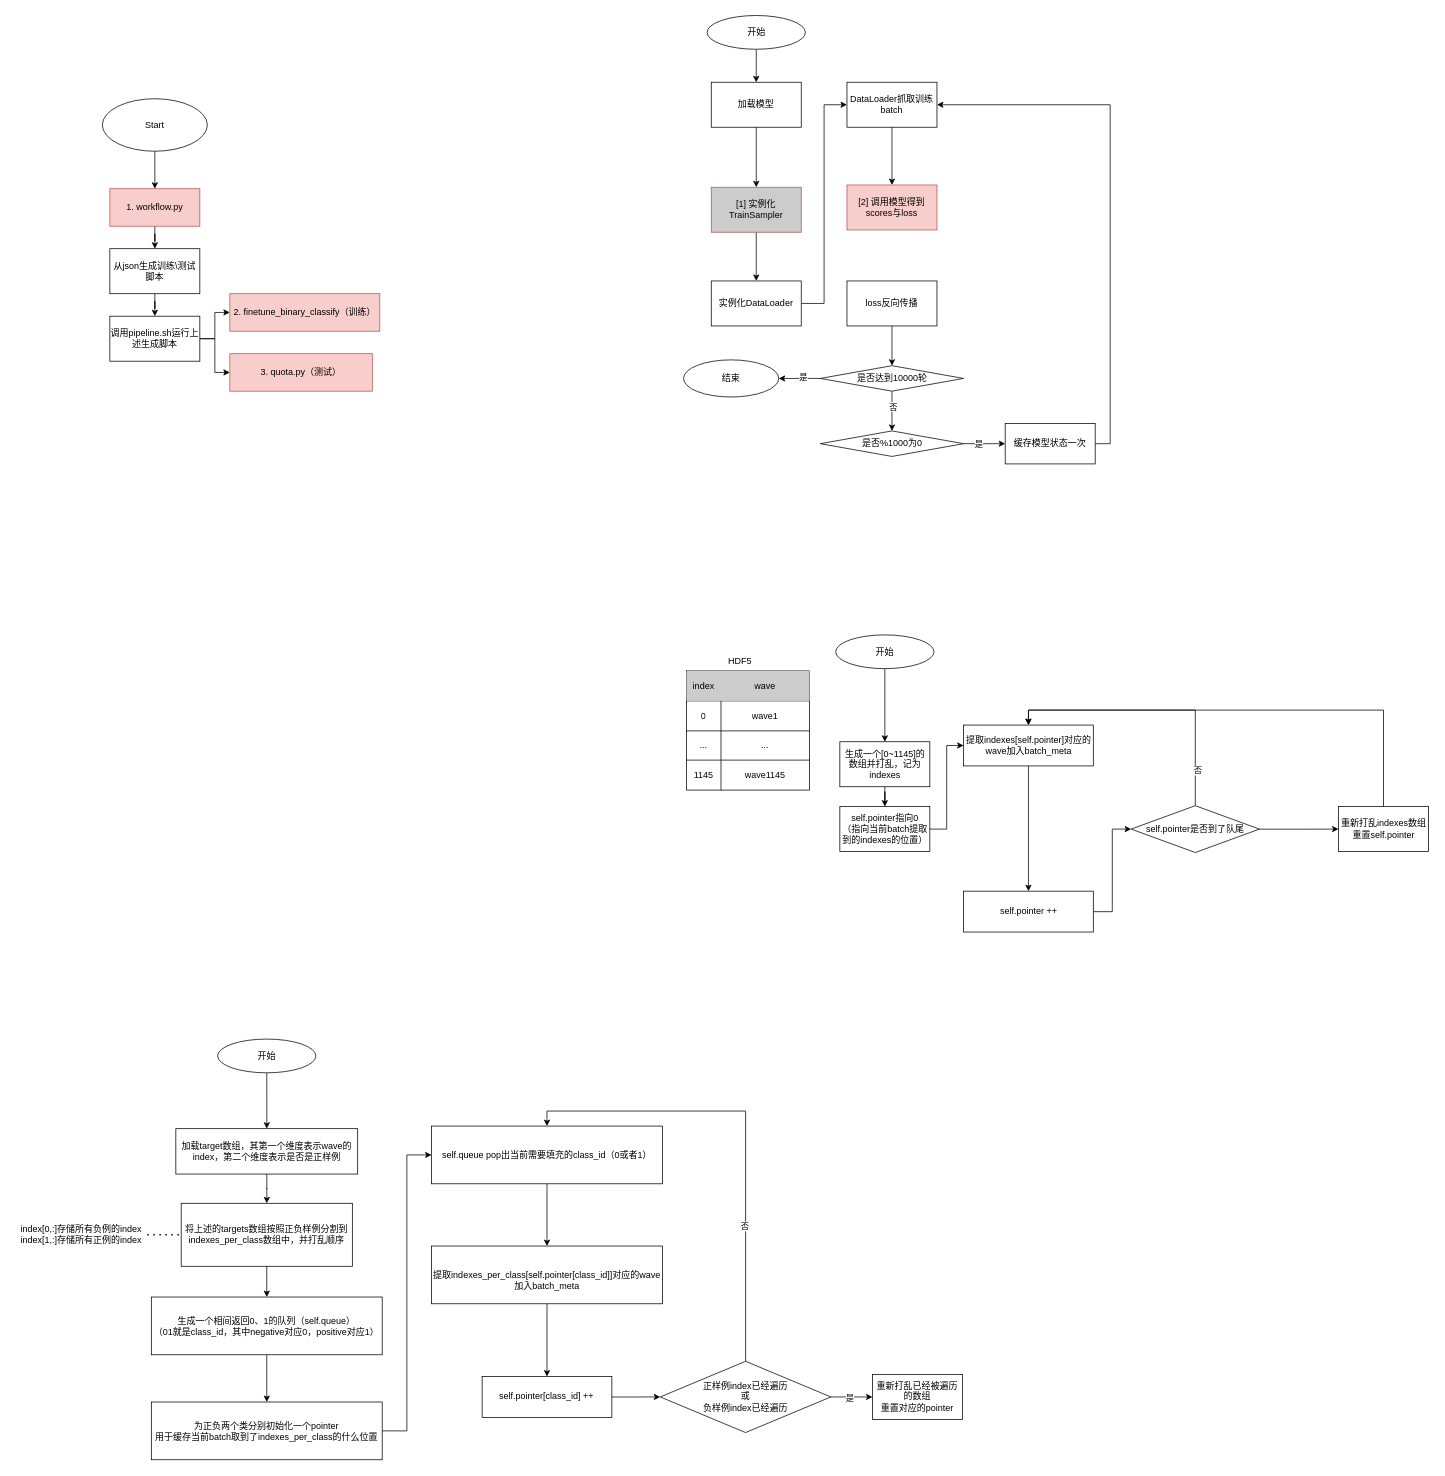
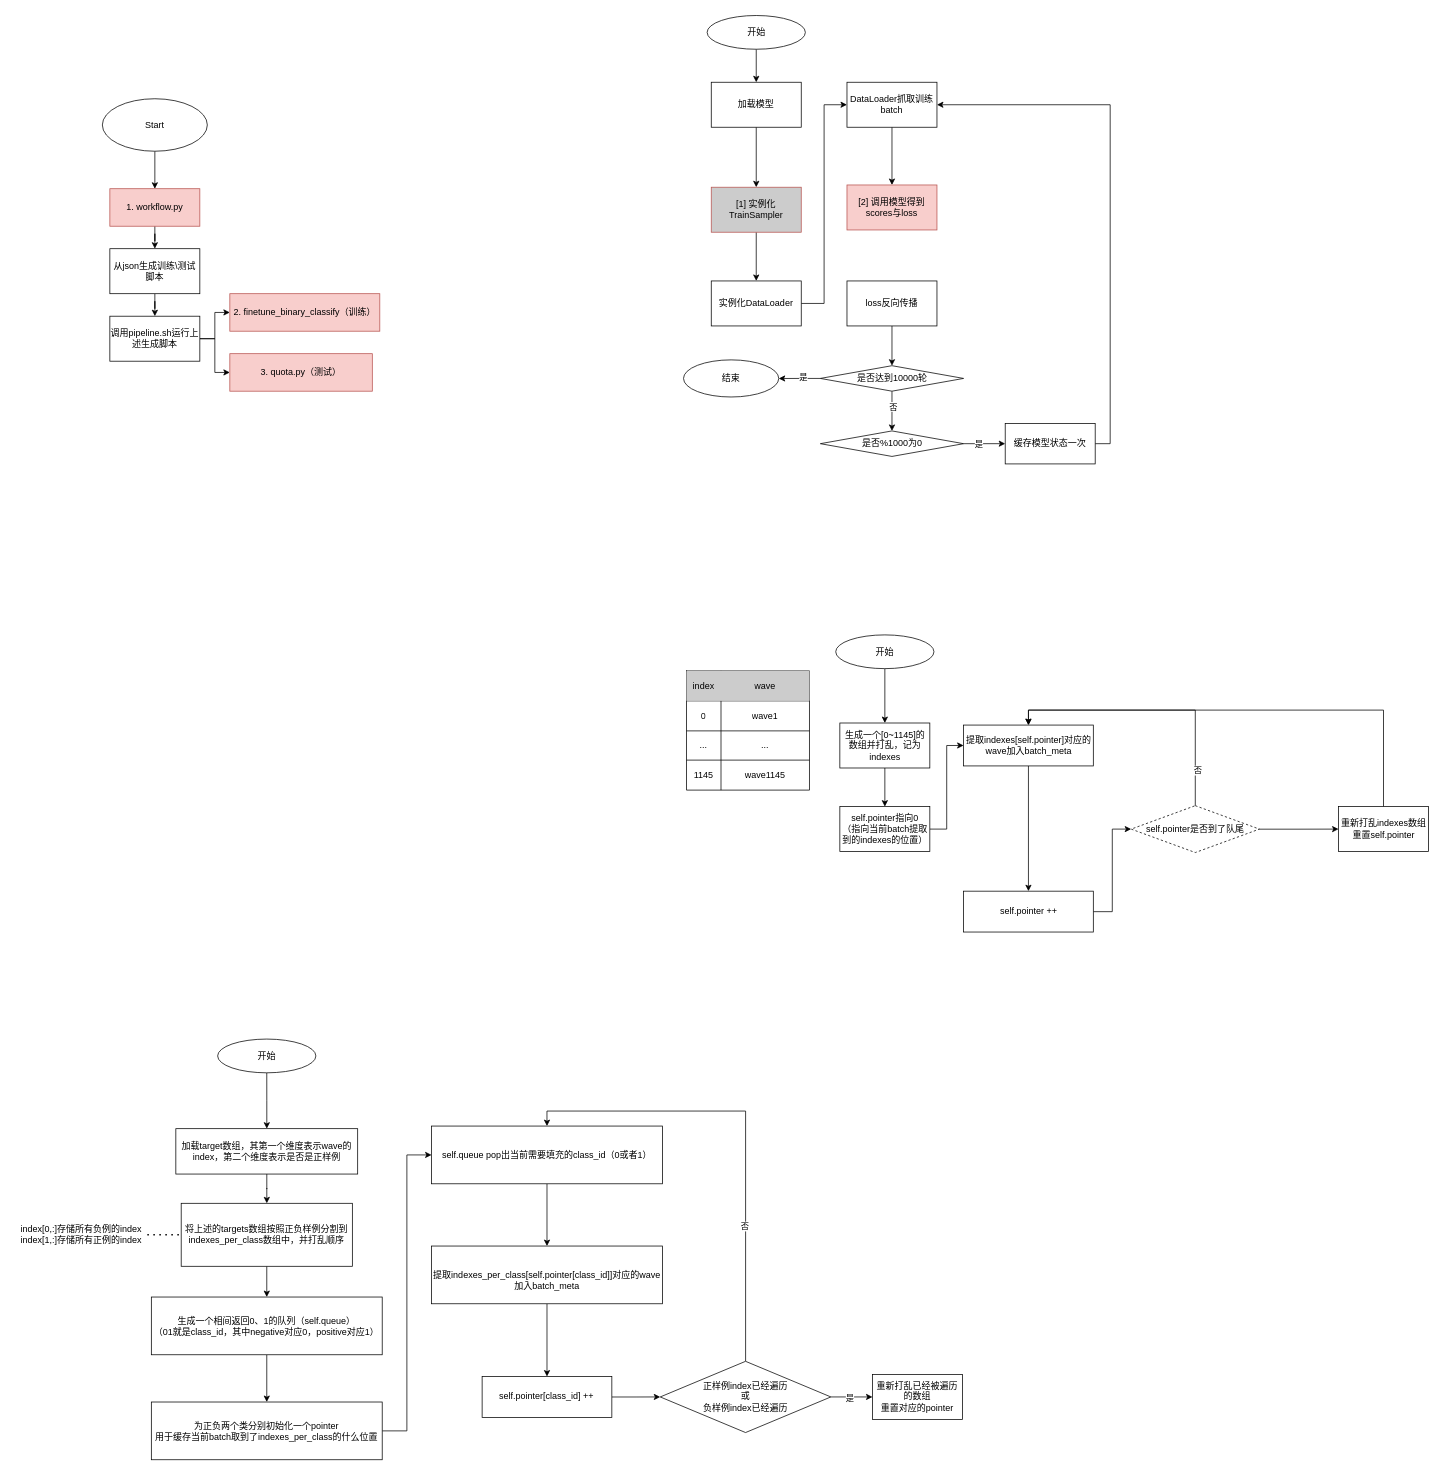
node "HDF5": removed
node "生成一个[0~1145]的数组并打乱，记为indexes": moved (885, 764) -> (885, 746)
node "self.pointer是否到了队尾": style solid -> dashed
